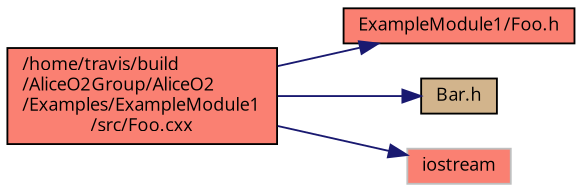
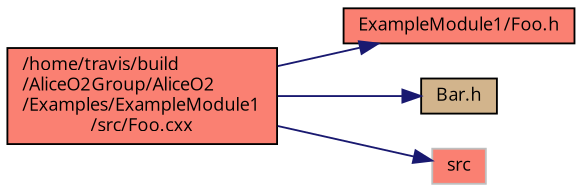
node "iostream": label "iostream" -> "src"
